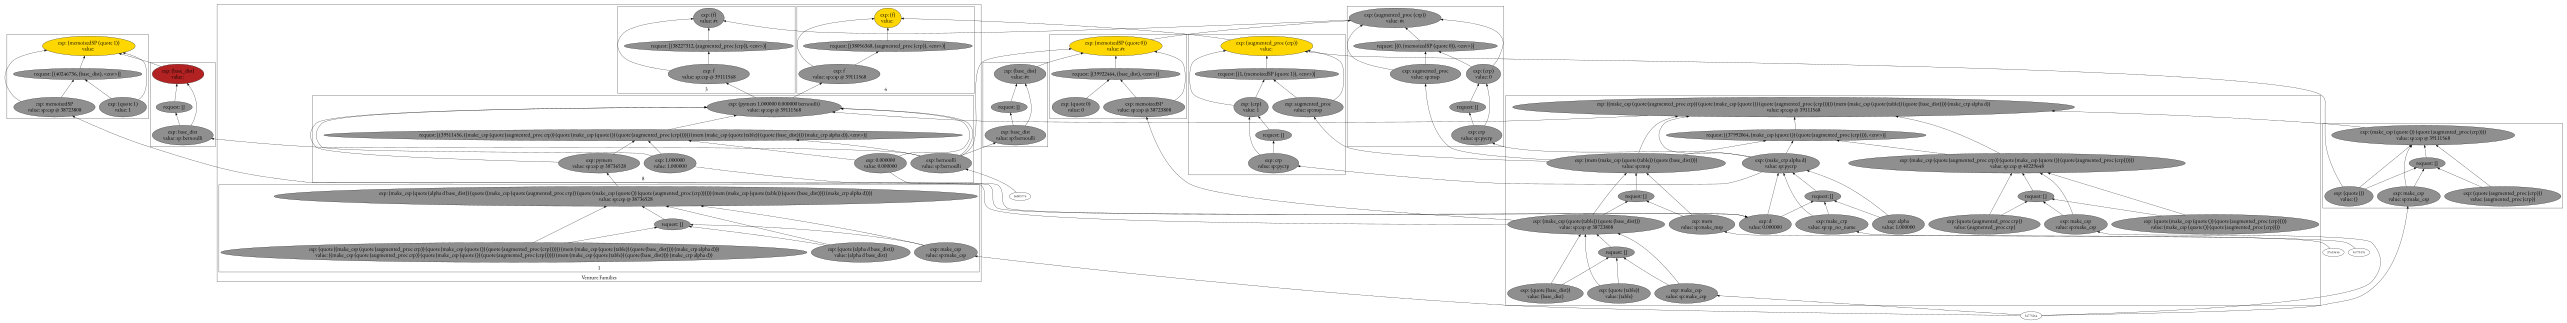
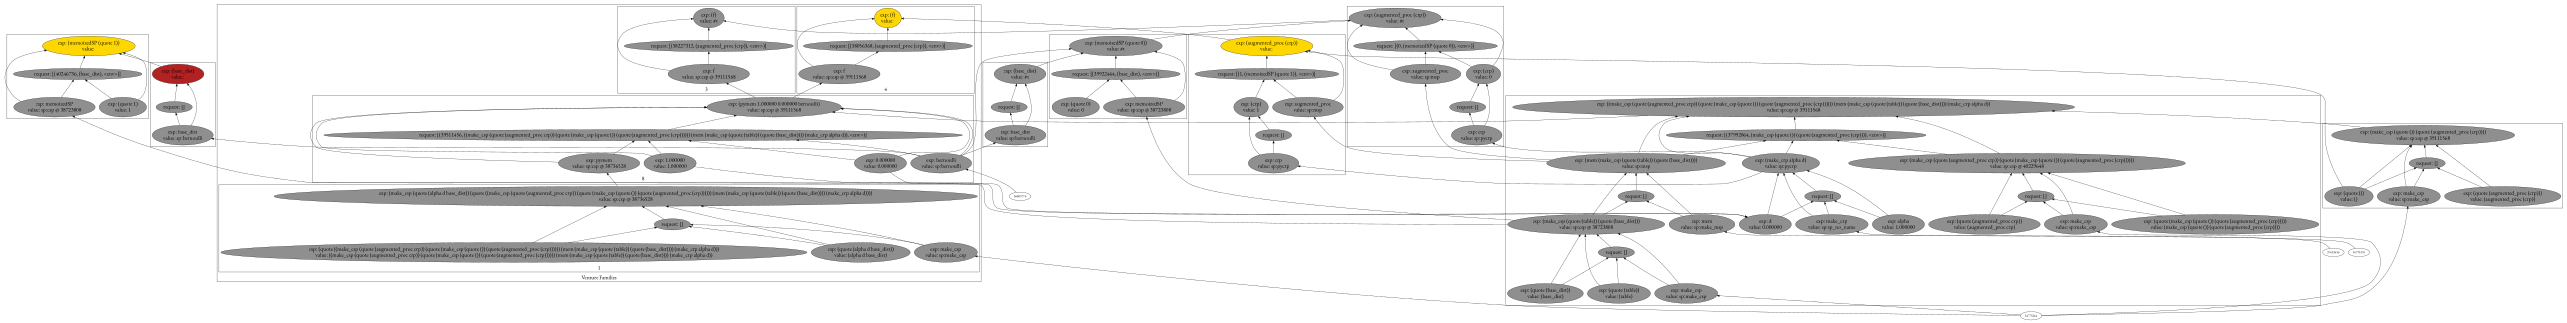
node "exp: (memoizedSP (quote 0)) value: #t": fillcolor gold -> grey56
edge "exp: (crp) value: 1" -> "exp: (augmented_proc (crp)) value:": removed
